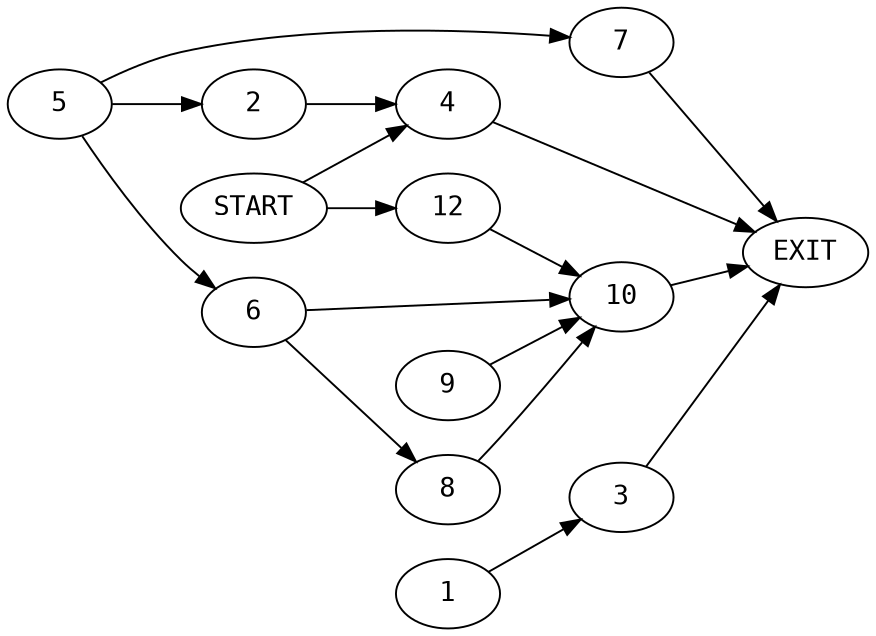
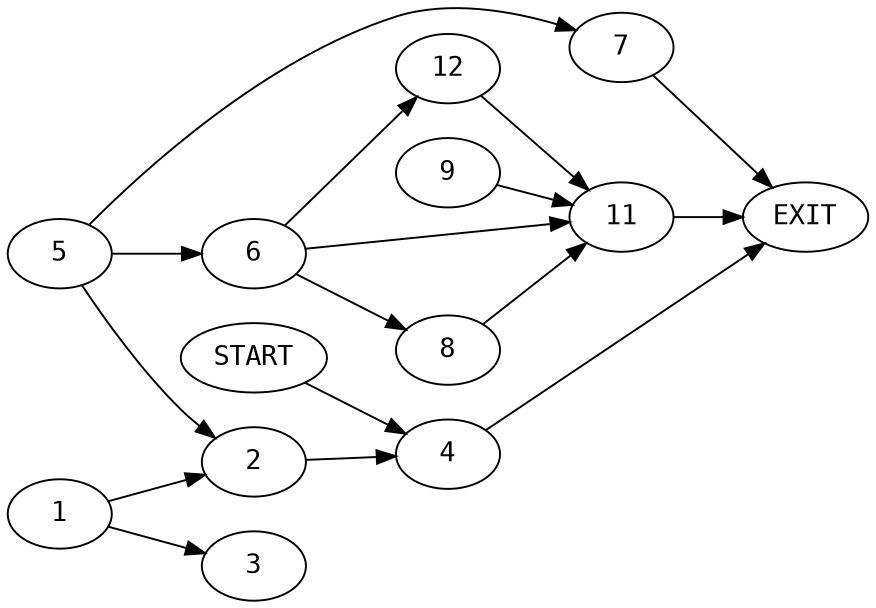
edge "START" -> "12": now "6" -> "12"
node "10": label "10" -> "11"
edge "3" -> "EXIT": removed
edge "1" -> "2": added
